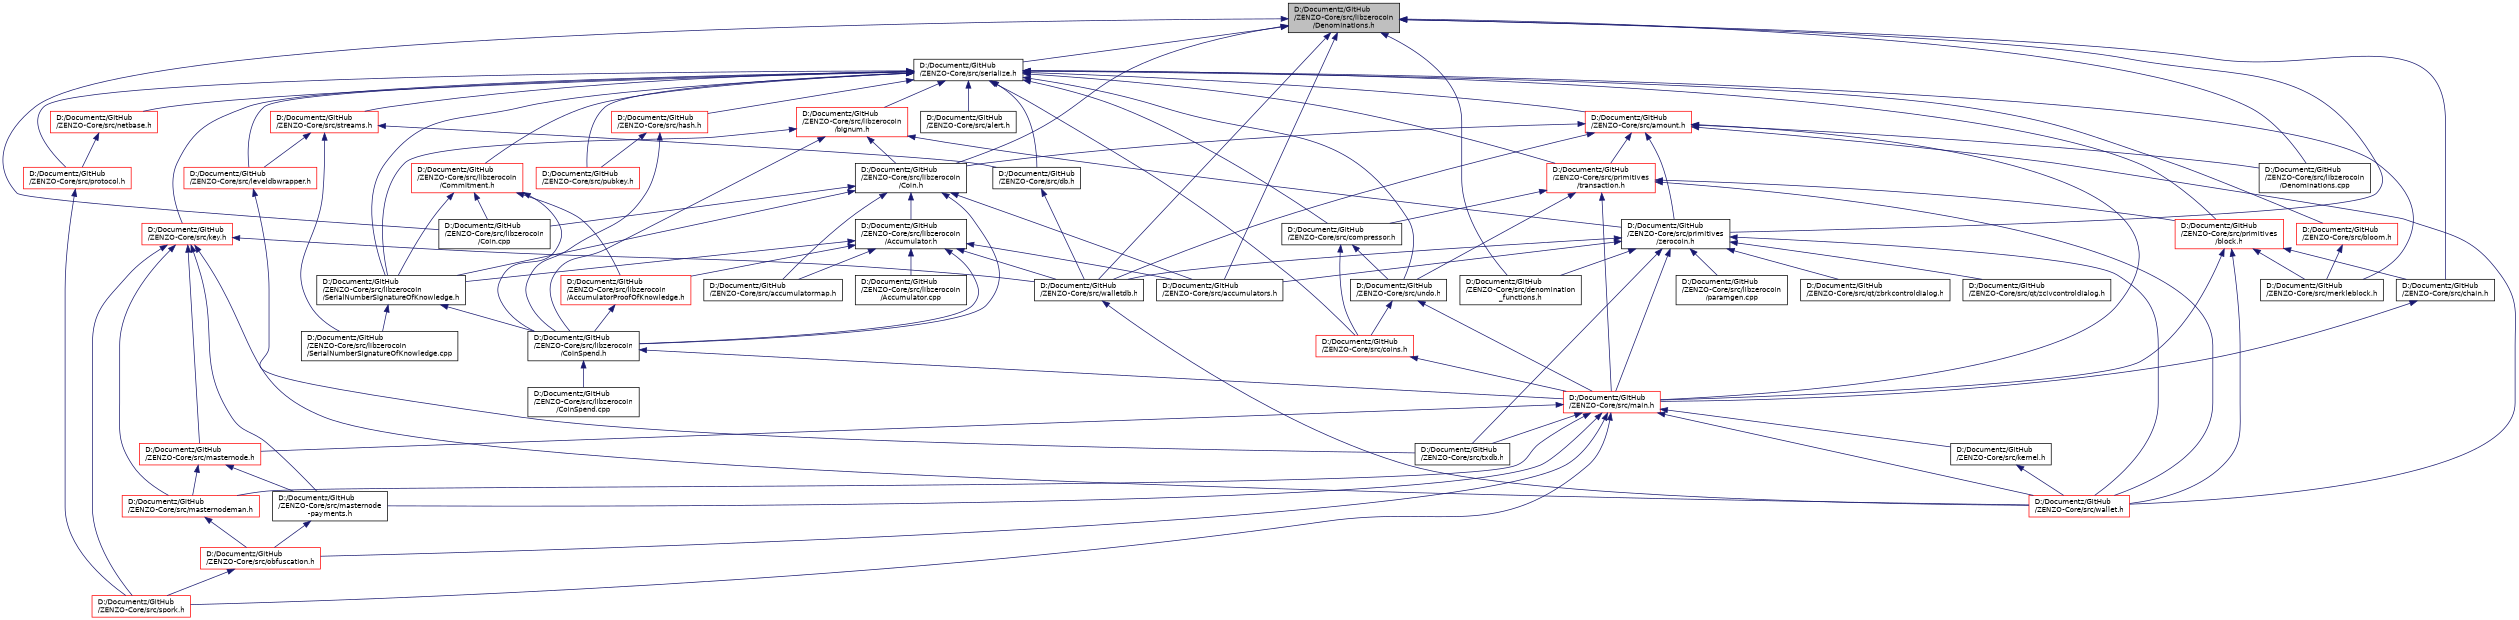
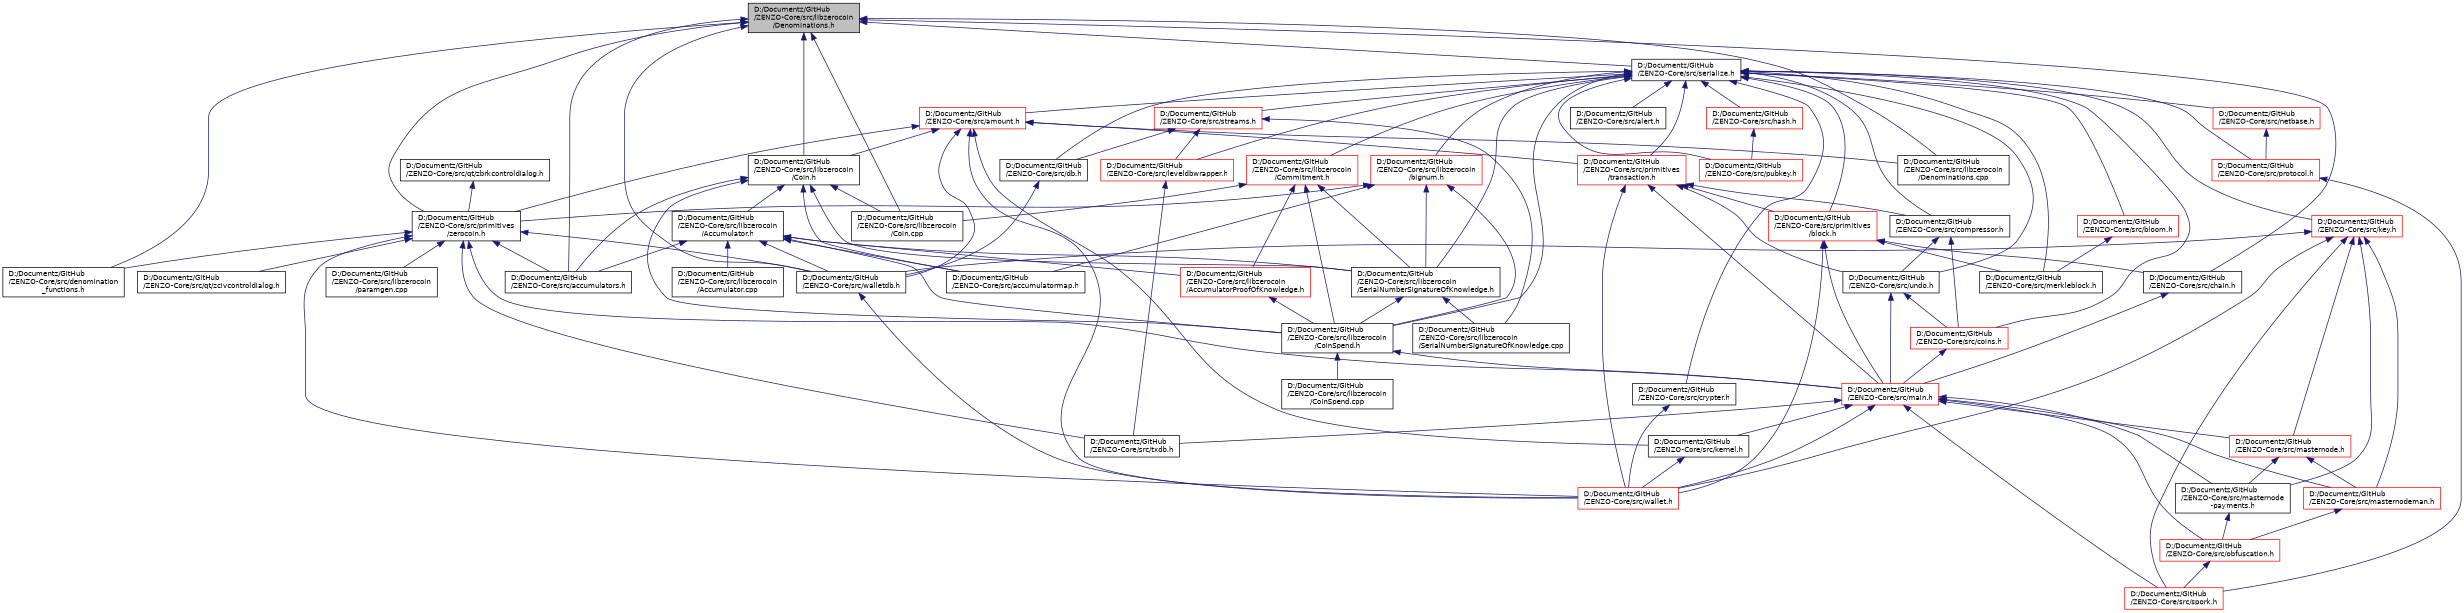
edge "D:/Documentz/GitHub /ZENZO-Core/src/libzerocoin /Coin.h" -> "D:/Documentz/GitHub /ZENZO-Core/src/libzerocoin /bignum.h": now "D:/Documentz/GitHub /ZENZO-Core/src/accumulatormap.h" -> "D:/Documentz/GitHub /ZENZO-Core/src/libzerocoin /bignum.h"
edge "D:/Documentz/GitHub /ZENZO-Core/src/libzerocoin /CoinSpend.h" -> "D:/Documentz/GitHub /ZENZO-Core/src/hash.h": now "D:/Documentz/GitHub /ZENZO-Core/src/libzerocoin /CoinSpend.h" -> "D:/Documentz/GitHub /ZENZO-Core/src/serialize.h"
edge "D:/Documentz/GitHub /ZENZO-Core/src/qt/zbrkcontroldialog.h" -> "D:/Documentz/GitHub /ZENZO-Core/src/primitives /zerocoin.h": reversed
edge "D:/Documentz/GitHub /ZENZO-Core/src/main.h" -> "D:/Documentz/GitHub /ZENZO-Core/src/amount.h": now "D:/Documentz/GitHub /ZENZO-Core/src/kernel.h" -> "D:/Documentz/GitHub /ZENZO-Core/src/amount.h"
node "D:/Documentz/GitHub /ZENZO-Core/src/crypter.h": added
